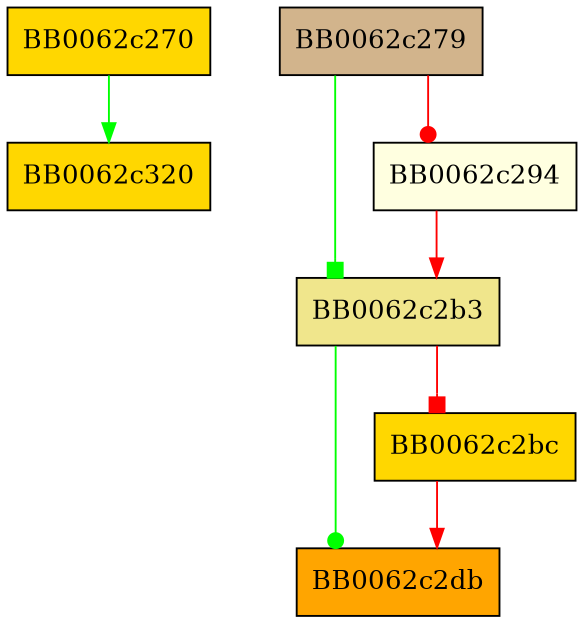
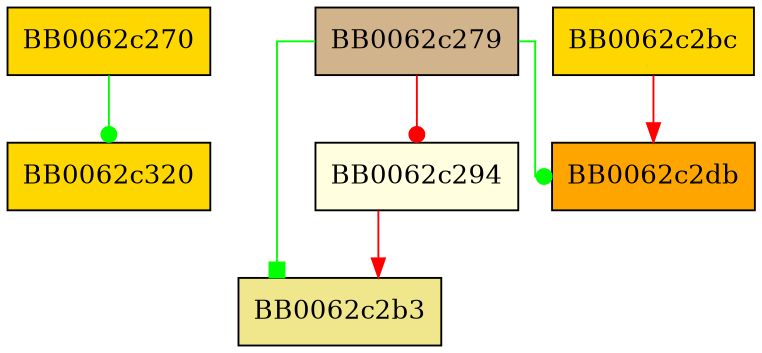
edge "BB0062c270" -> "BB0062c320": arrowhead normal -> dot
edge "BB0062c2b3" -> "BB0062c2bc": removed
edge "BB0062c2b3" -> "BB0062c2db": now "BB0062c279" -> "BB0062c2db"
